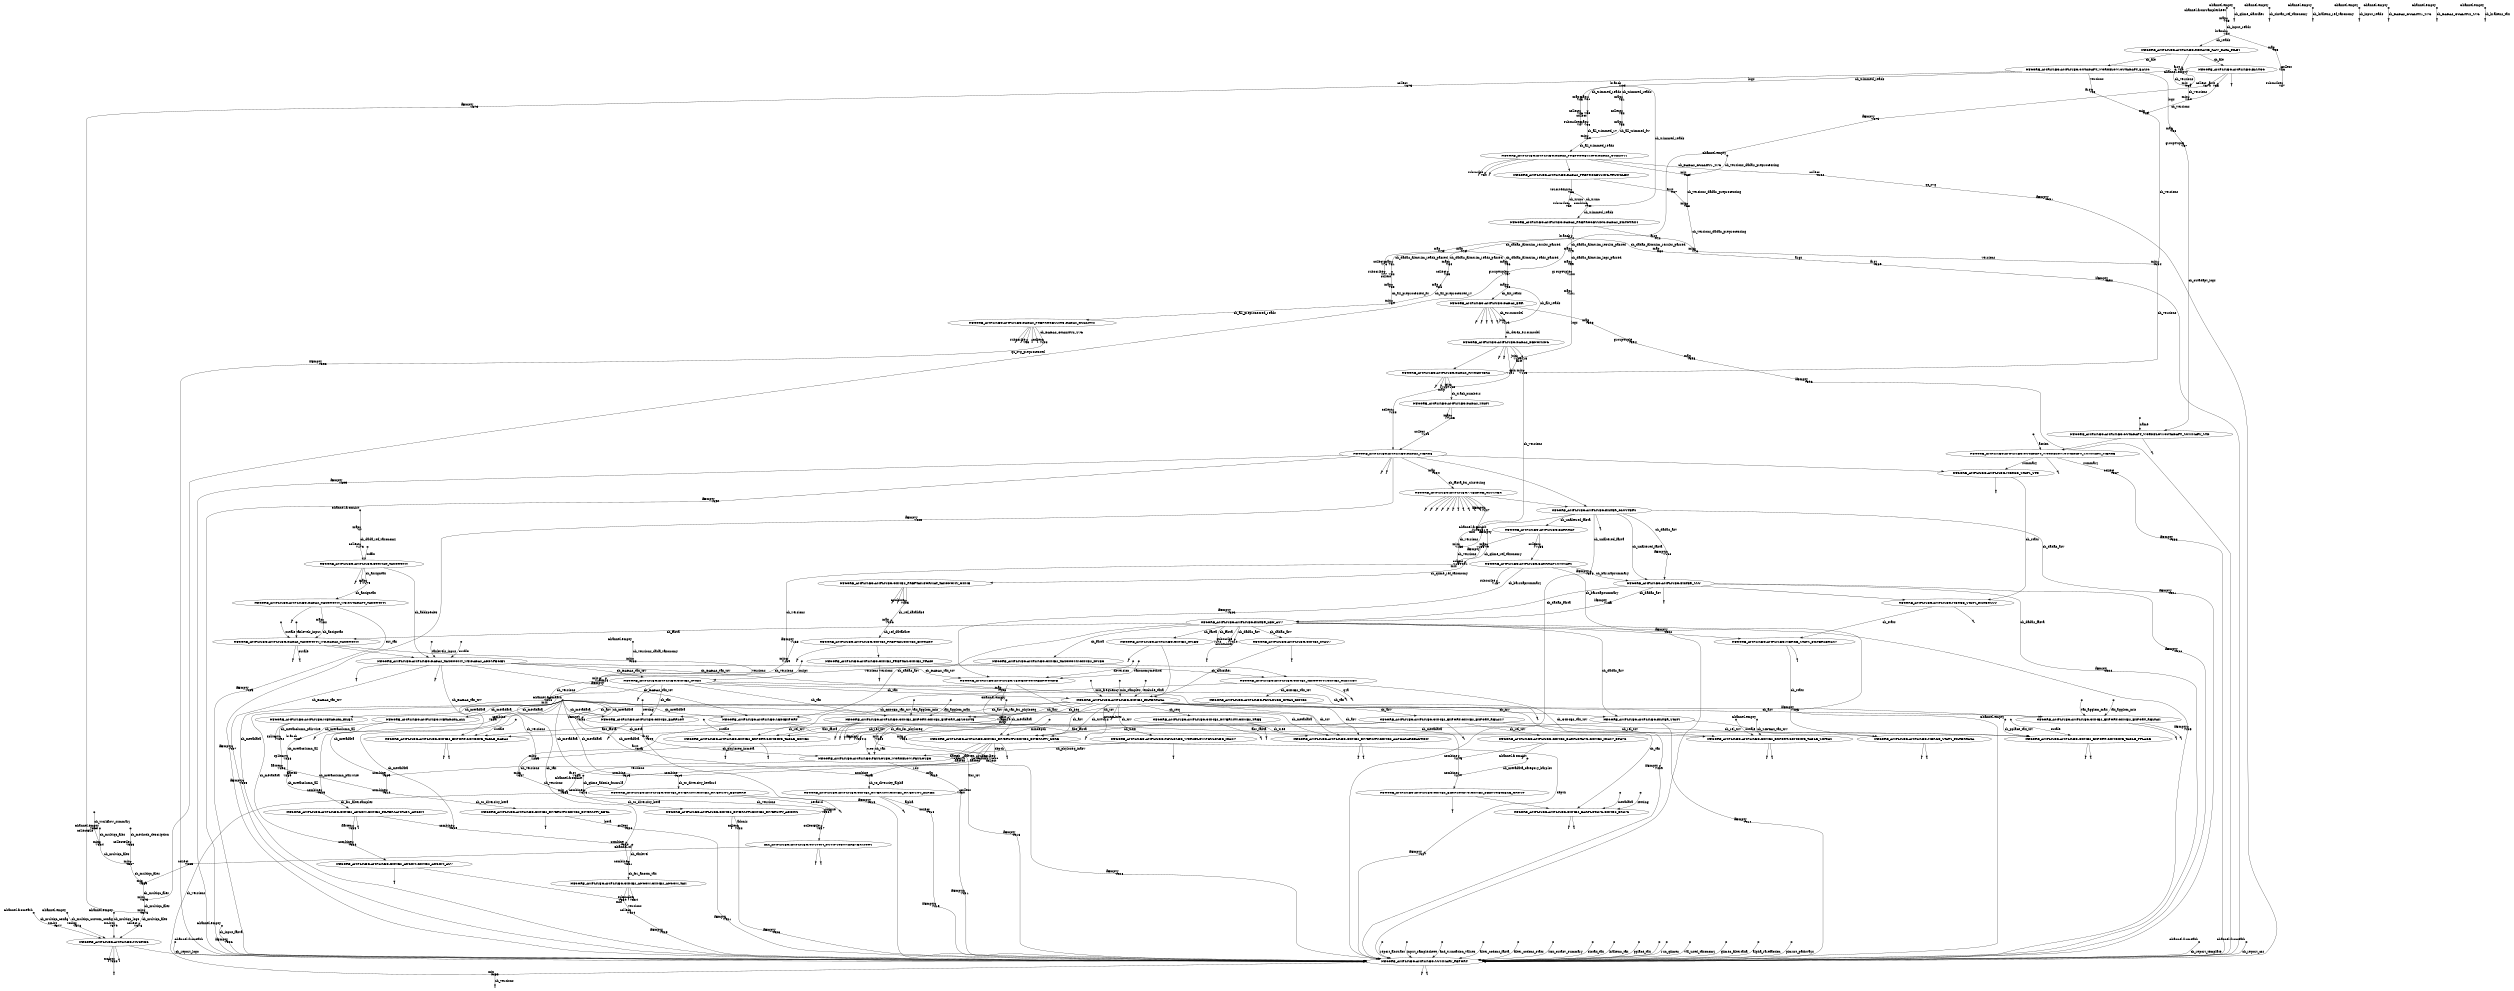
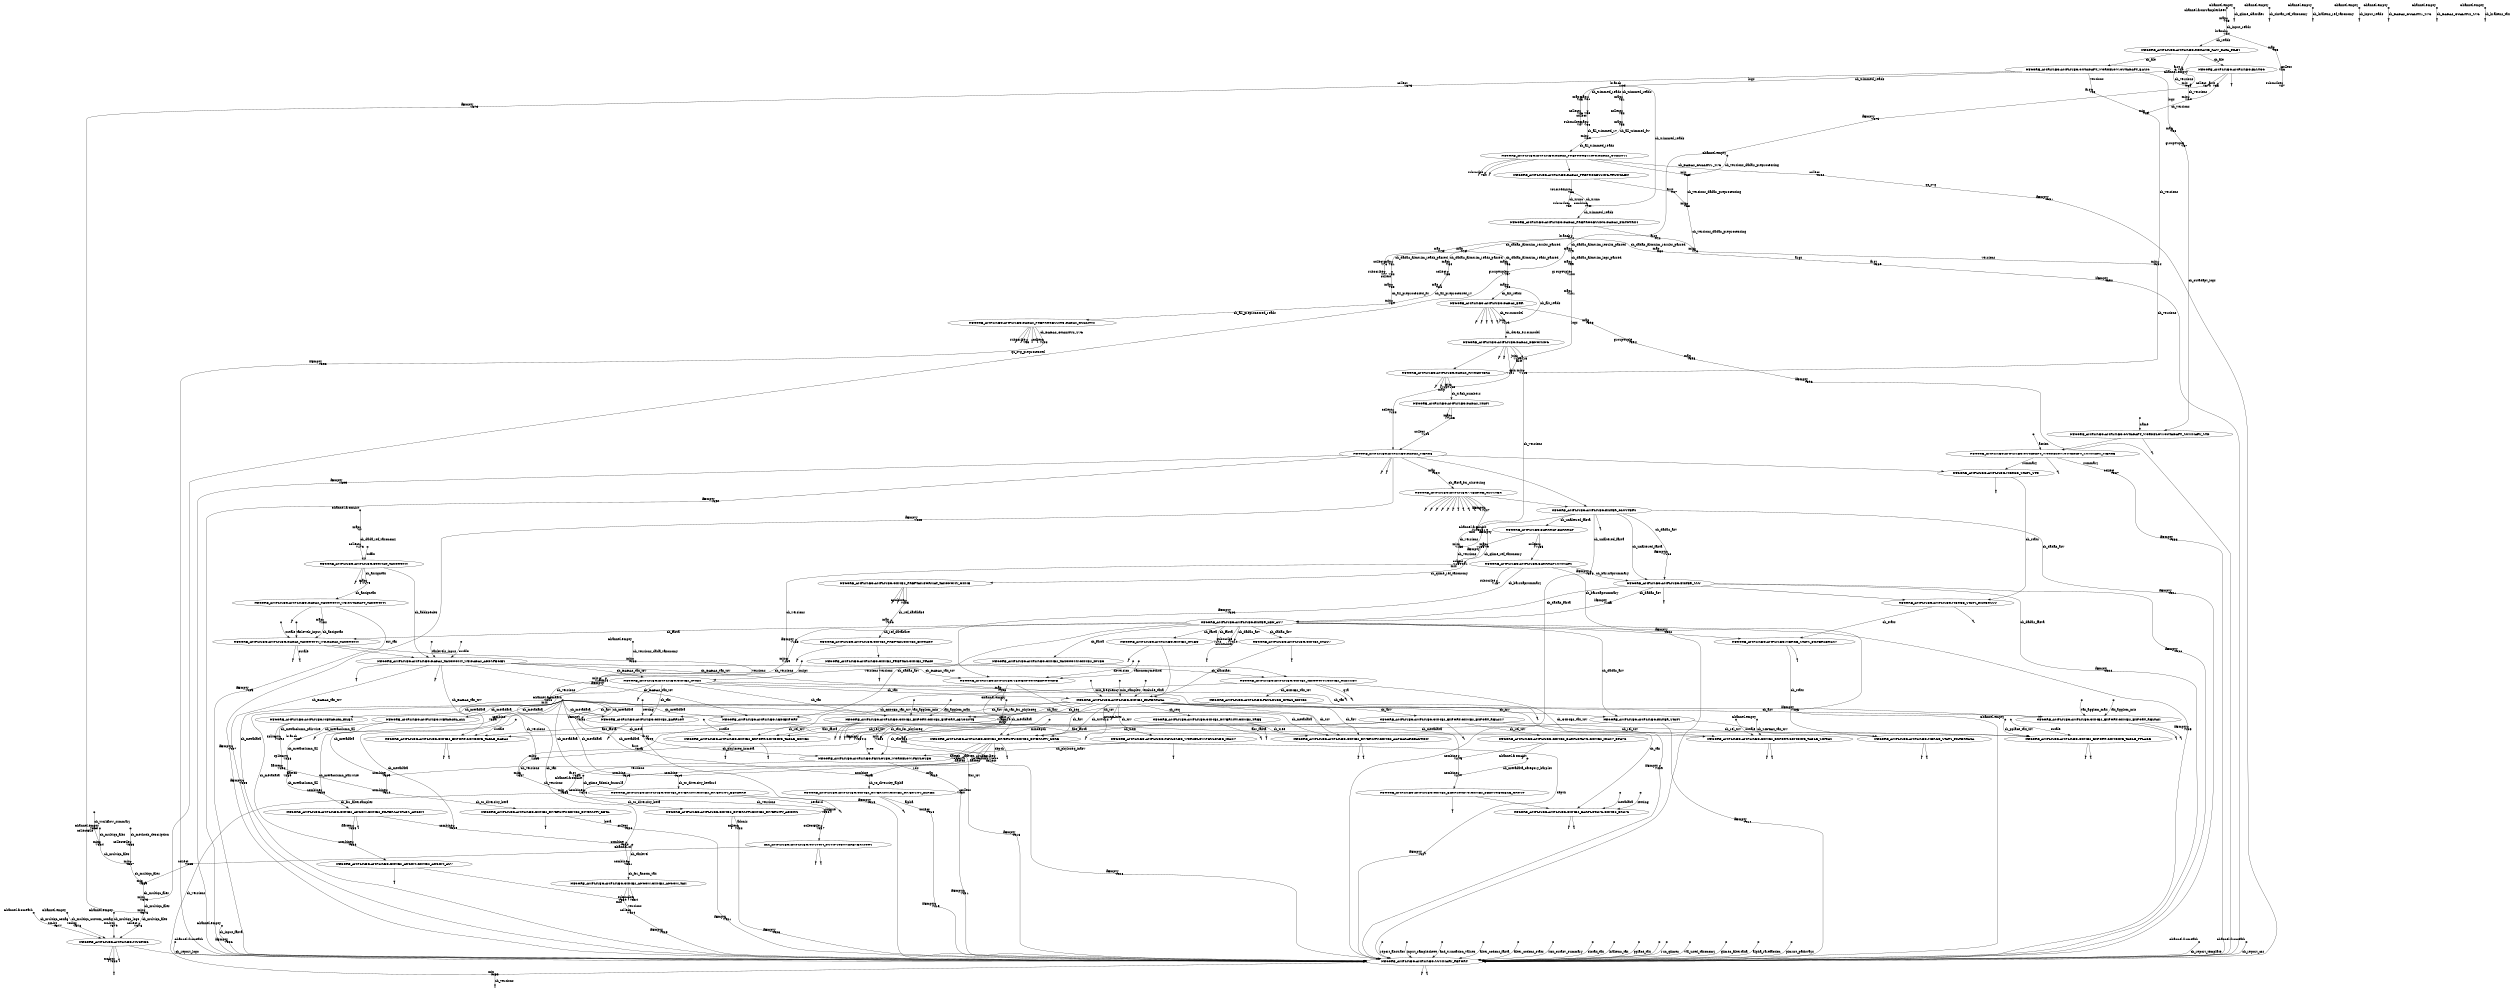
node "NFCORE_AMPLISEQ:AMPLISEQ:BARRNAP": label "NFCORE_AMPLISEQ:AMPLISEQ:BARRNAP" -> "NFCORE_AMPLISEQ:BARRNAP:BARRNAP"
edge "NFCORE_AMPLISEQ:AMPLISEQ:FILTER_LEN_ASV" -> "v168 ifEmpty": added
edge "v220 mix" -> "NFCORE_AMPLISEQ:AMPLISEQ:PHYLOSEQ_WORKFLOW:PHYLOSEQ": now "v219 map" -> "NFCORE_AMPLISEQ:AMPLISEQ:PHYLOSEQ_WORKFLOW:PHYLOSEQ"
